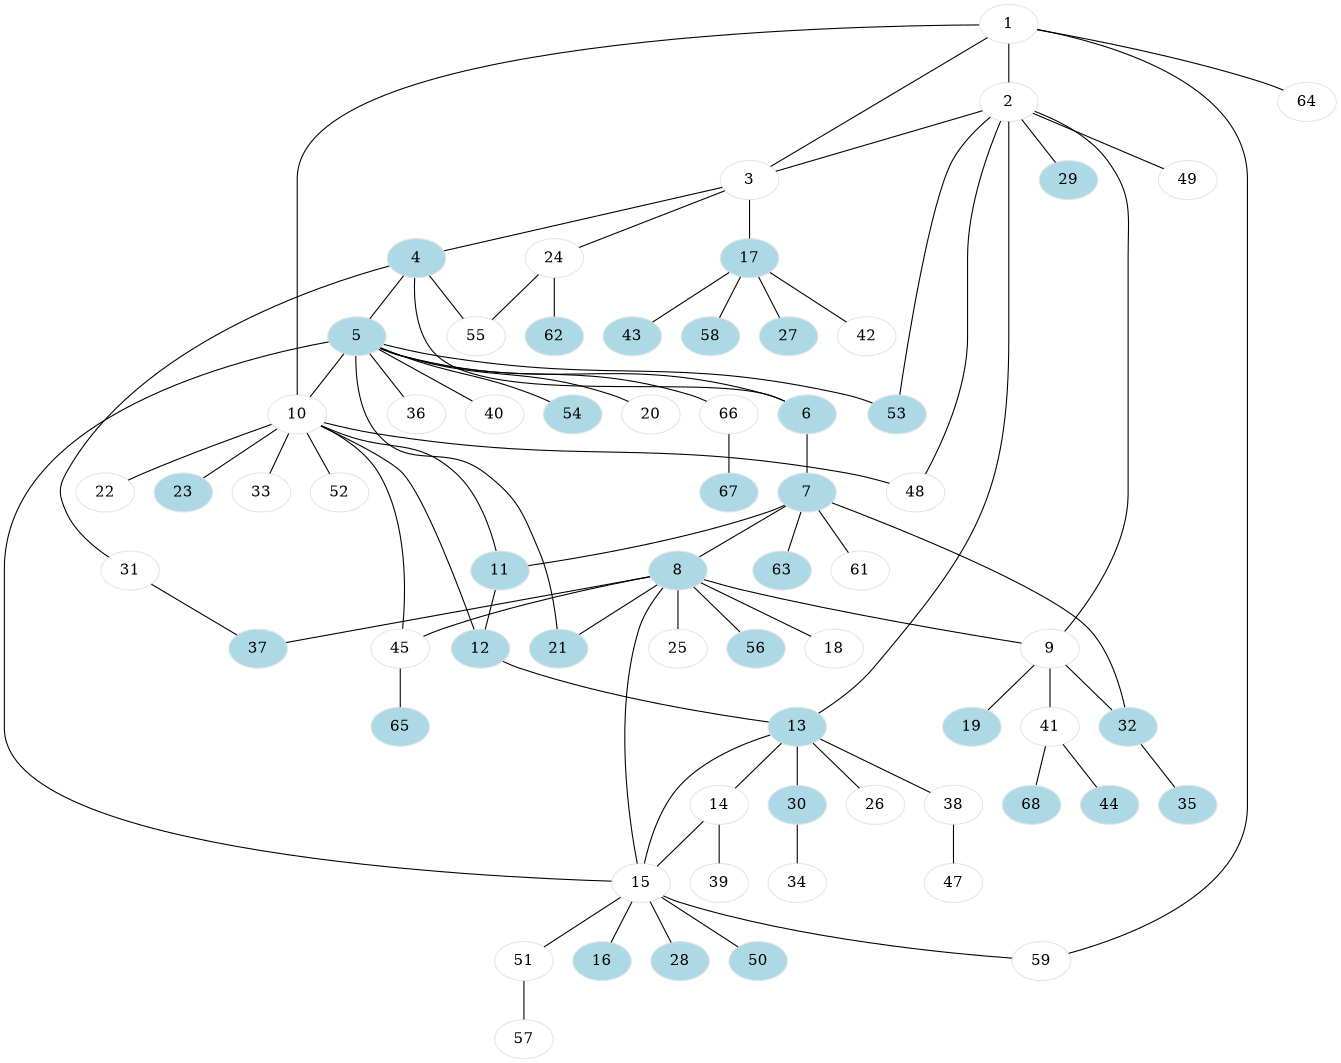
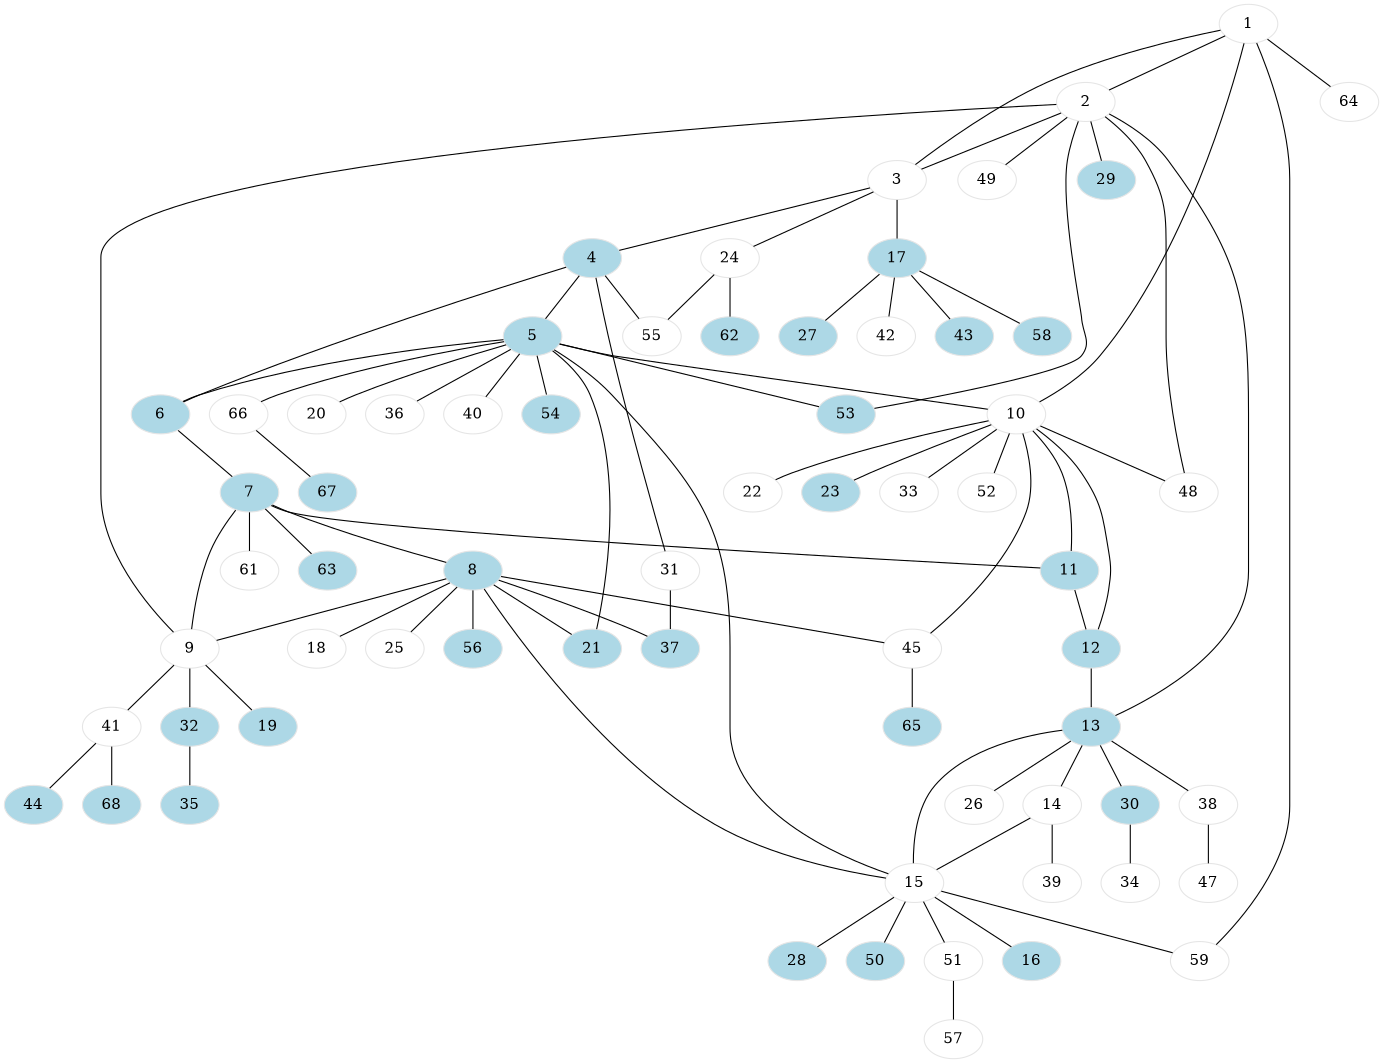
edge "7" -- "32": now "7" -- "9"
